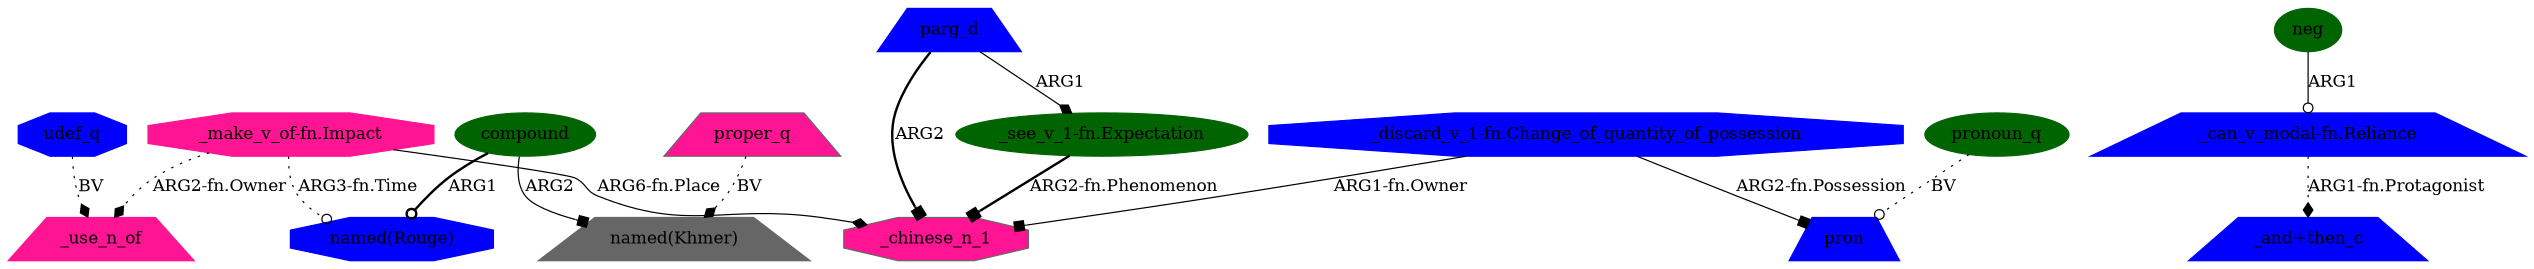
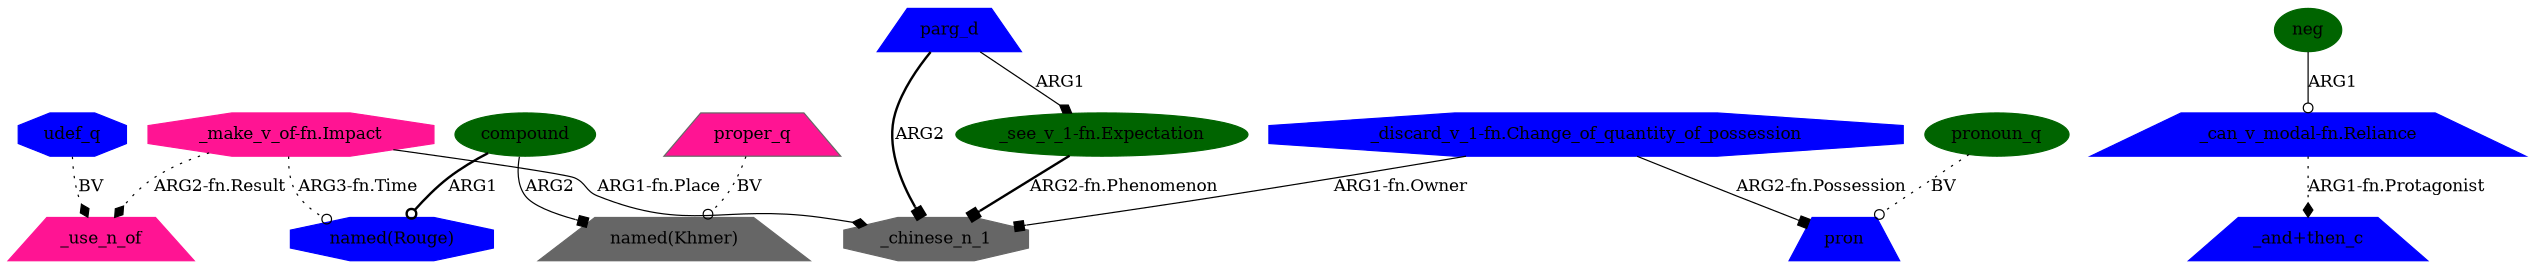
edge "proper_q" -> "named(Khmer)": arrowhead diamond -> odot
edge "_make_v_of-fn.Impact" -> "_use_n_of": label "ARG2-fn.Owner" -> "ARG2-fn.Result"
edge "_make_v_of-fn.Impact" -> "_chinese_n_1": label "ARG6-fn.Place" -> "ARG1-fn.Place"
node "_chinese_n_1": fillcolor deeppink -> gray40
